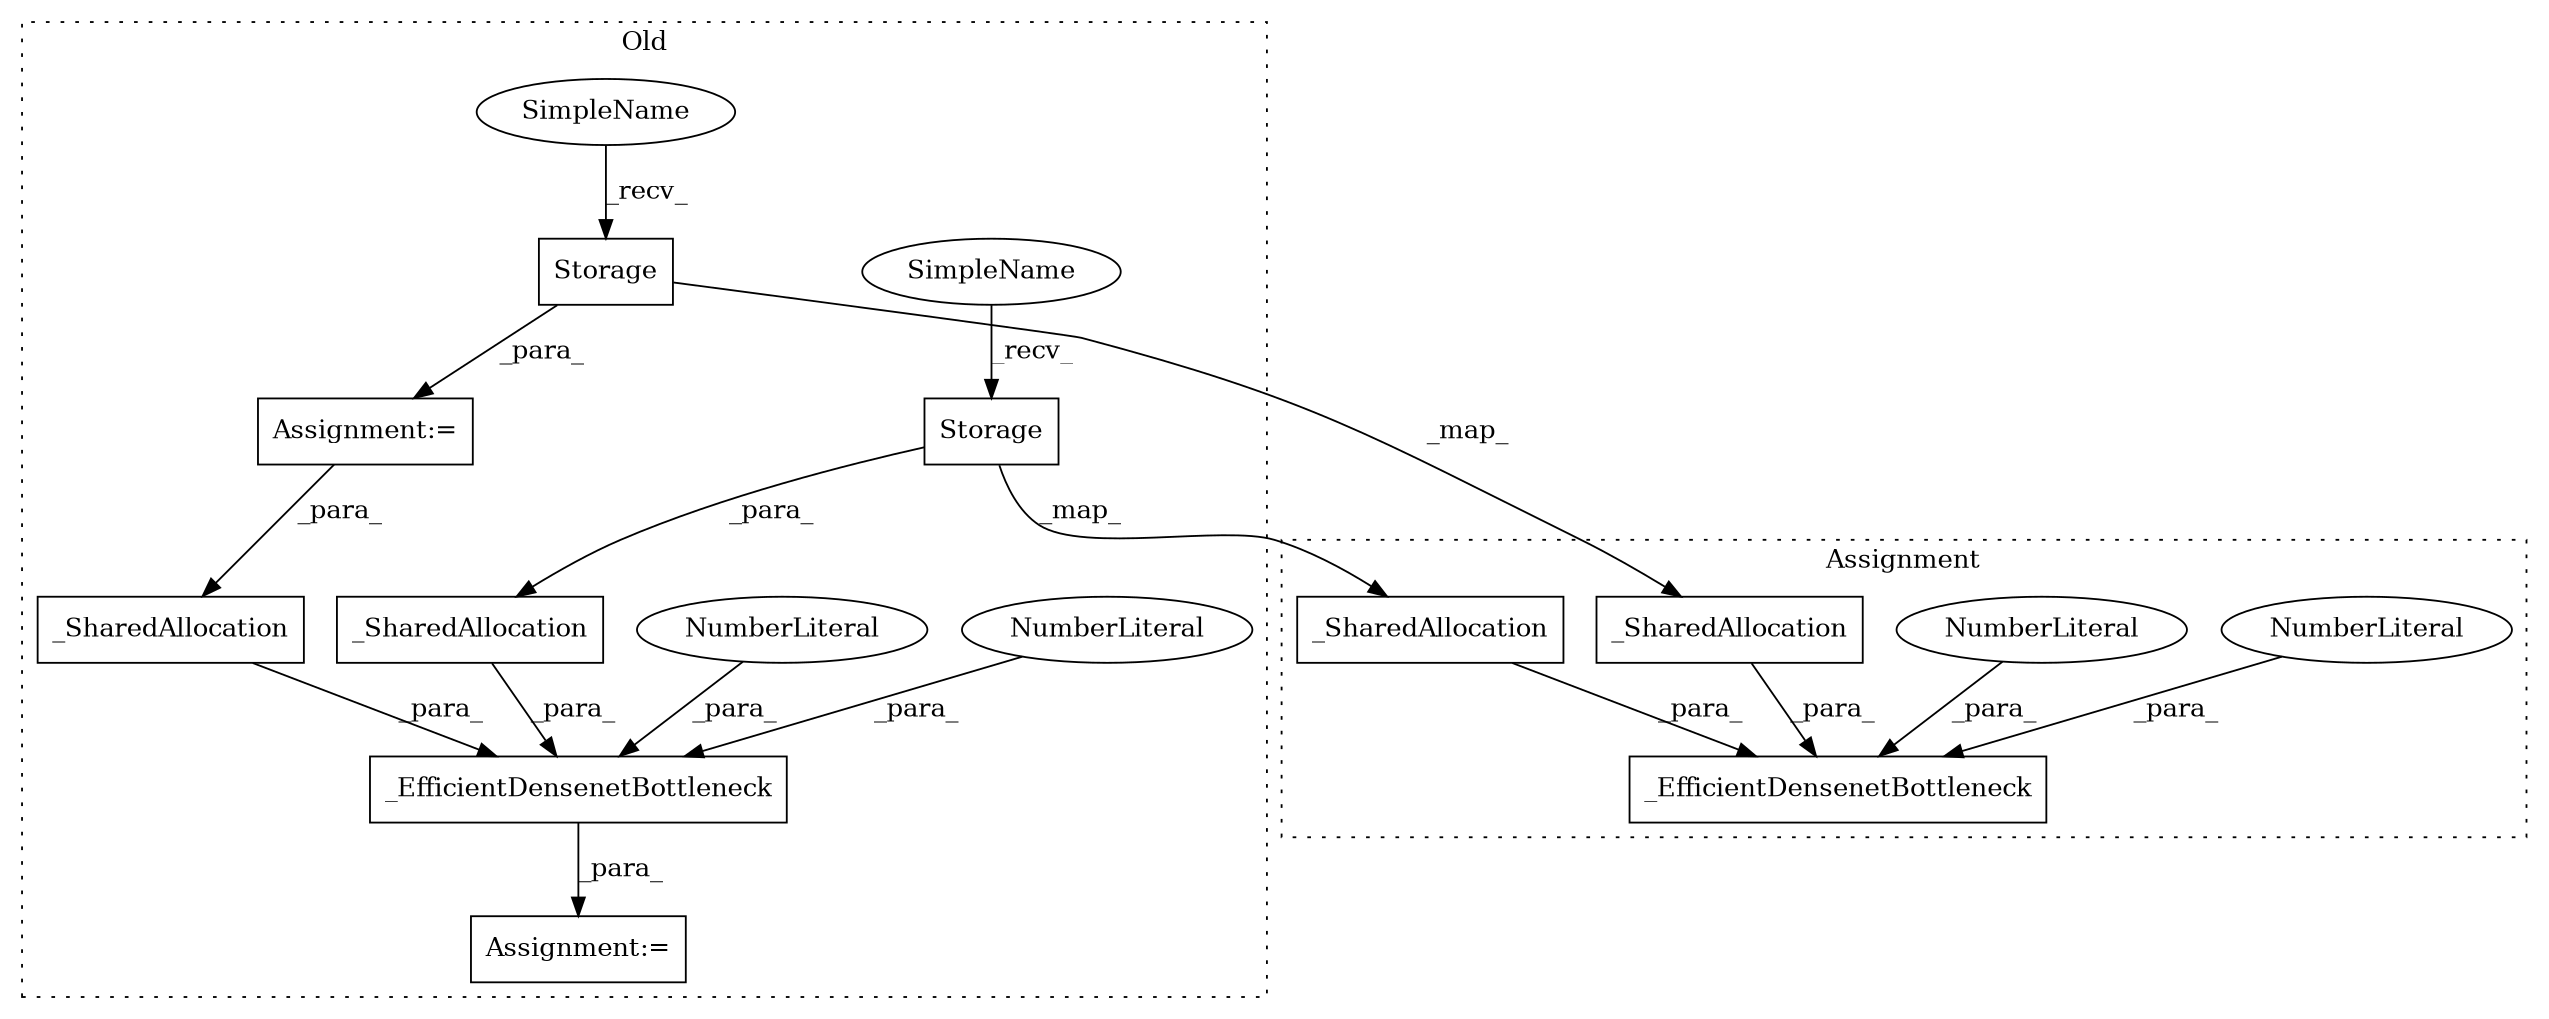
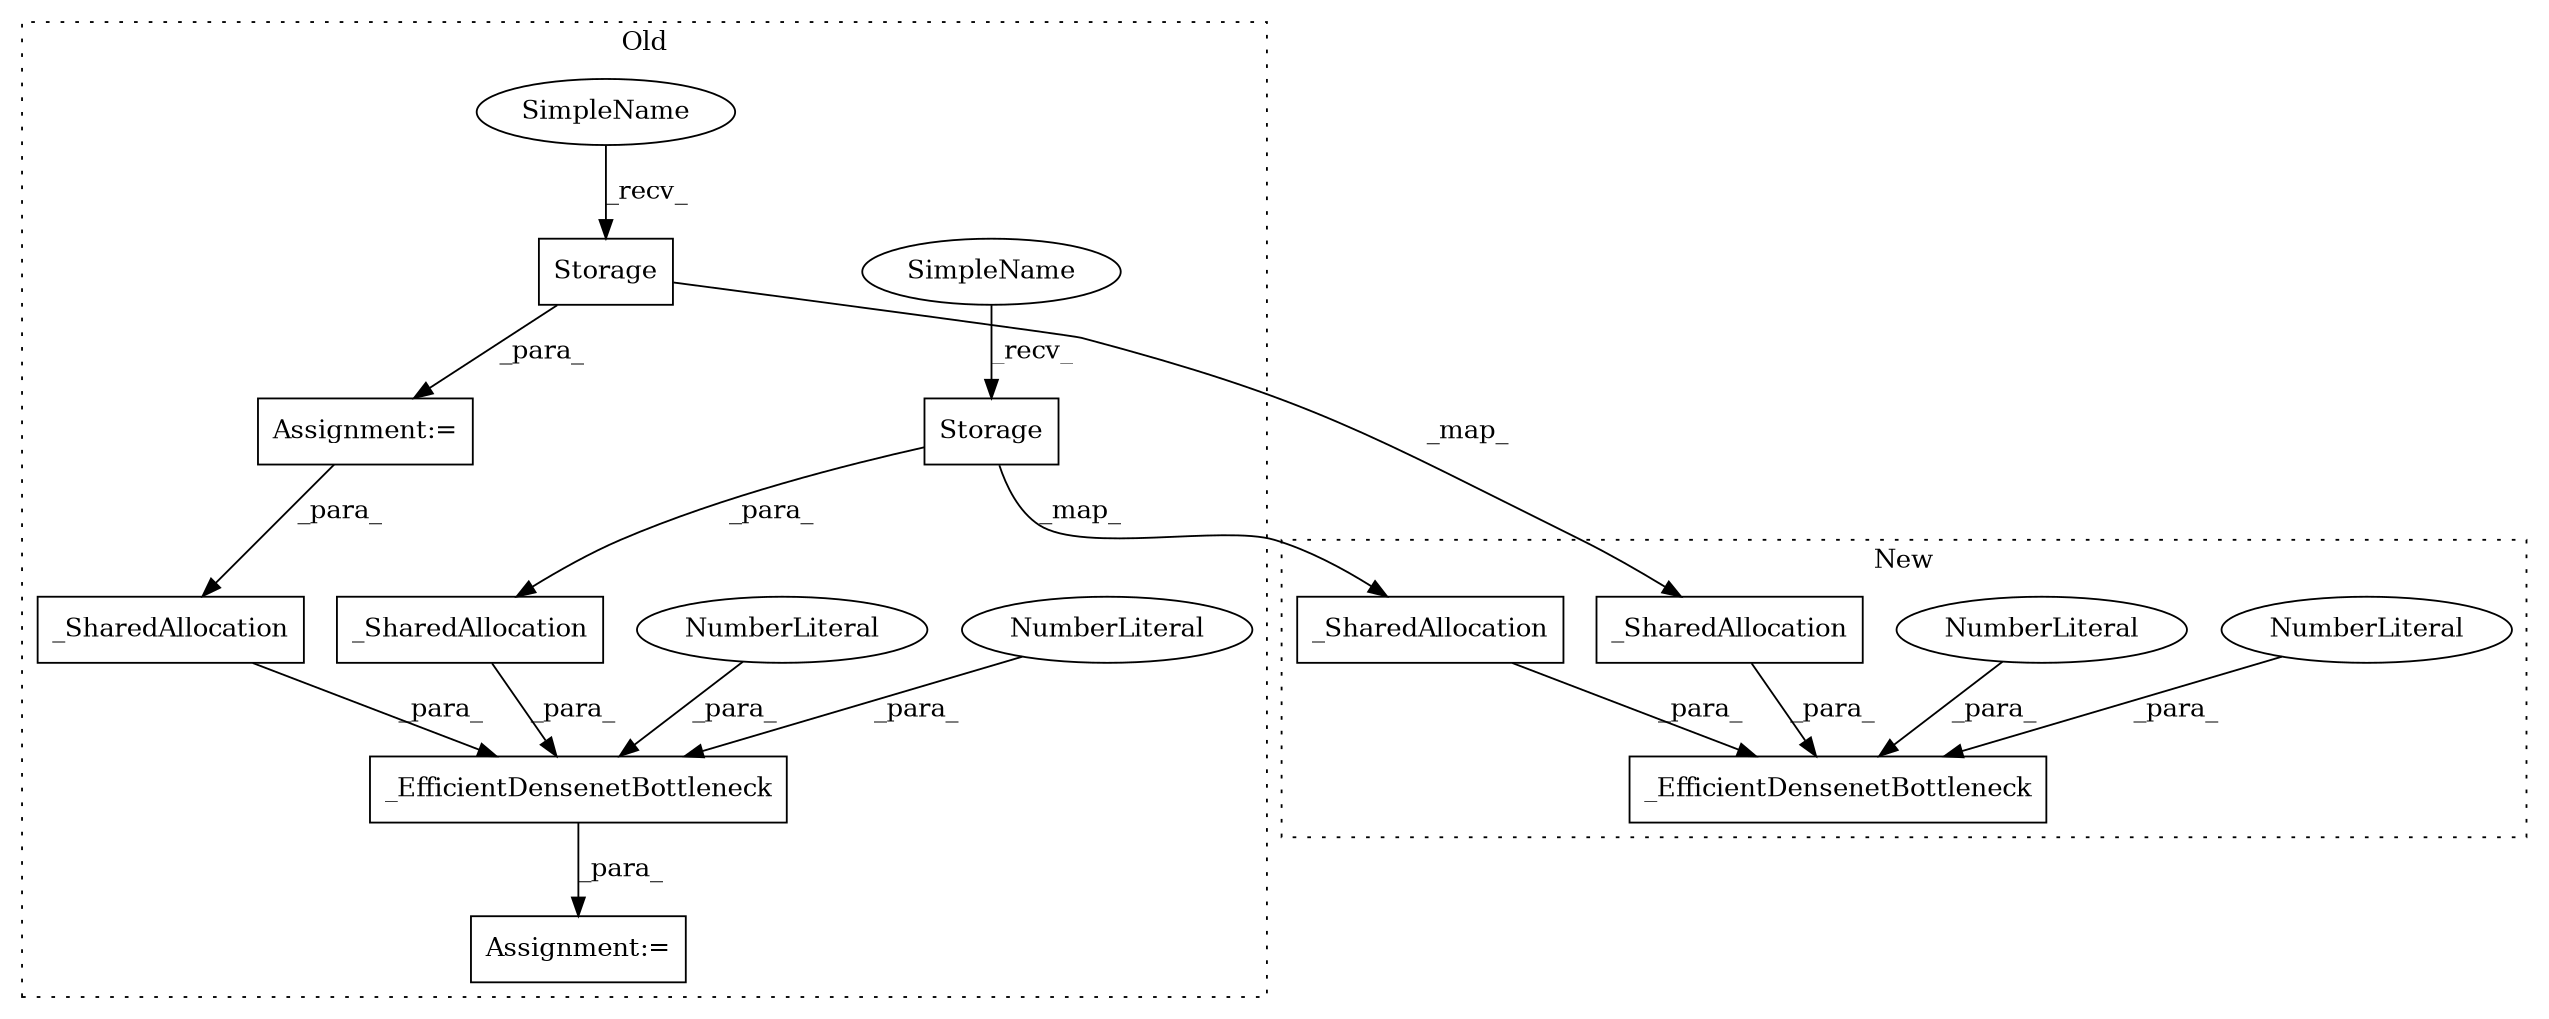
cluster "Assignment": label "Assignment" -> "New"
